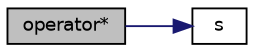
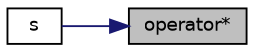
edge "operator*" -> "s": reversed
